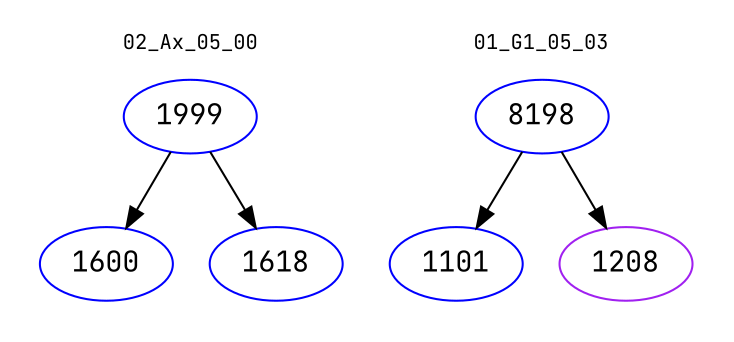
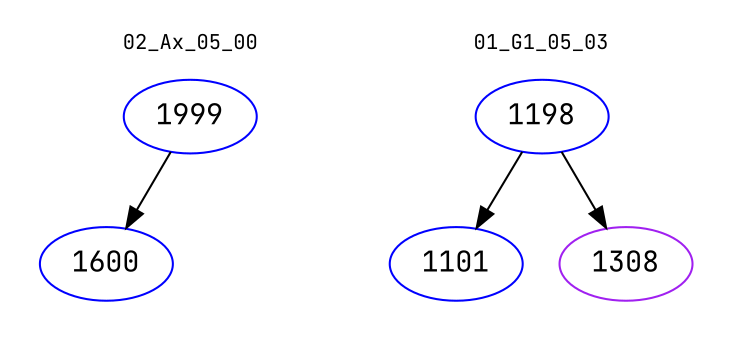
node "8198": label "8198" -> "1198"
node "1618": removed
node "1208": label "1208" -> "1308"
